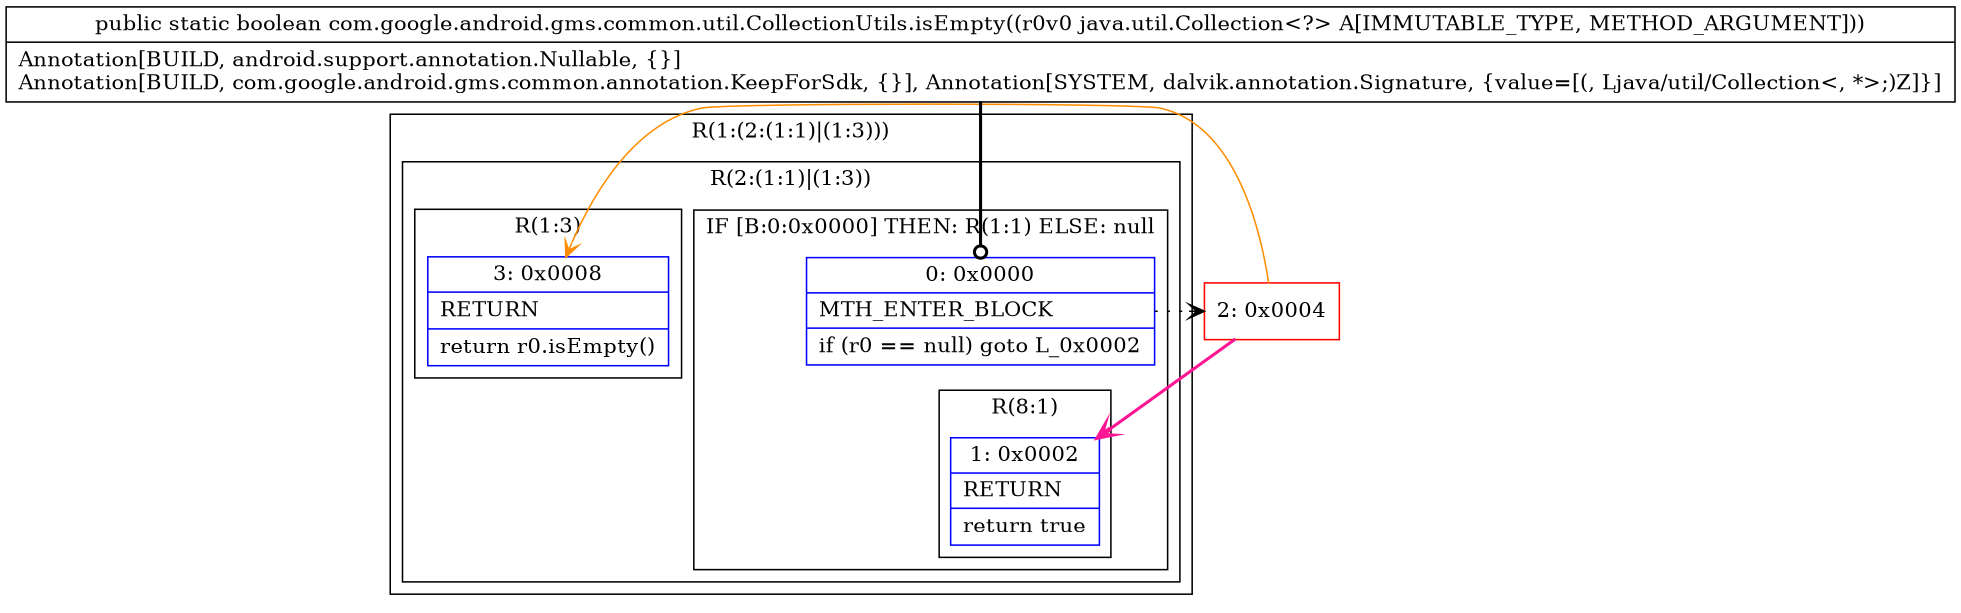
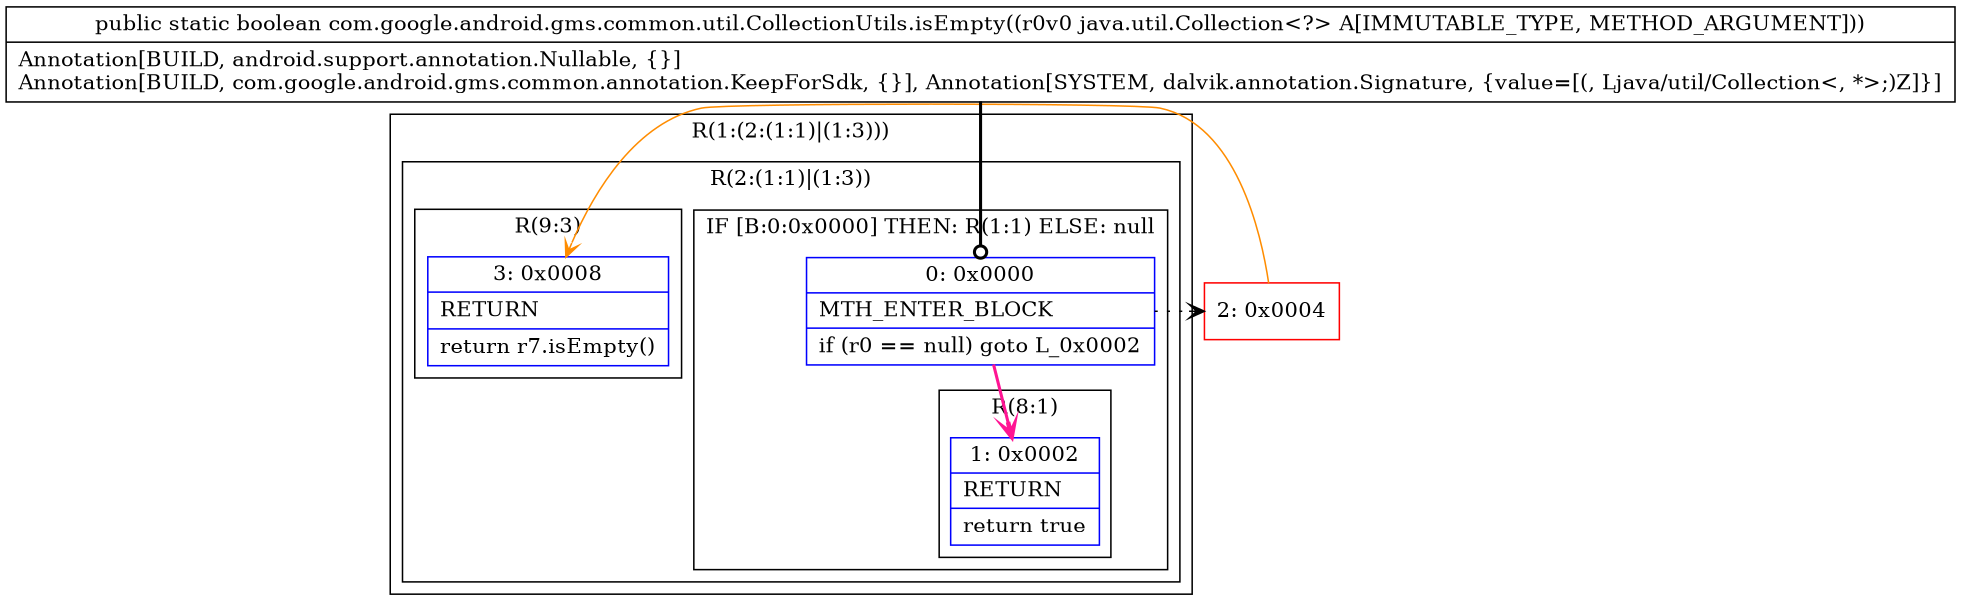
cluster "R(1:3)": label "R(1:3)" -> "R(9:3)"
node "3: 0x0008": text "return r0.isEmpty()" -> "return r7.isEmpty()"
edge "2: 0x0004" -> "1: 0x0002": now "0: 0x0000" -> "1: 0x0002"
